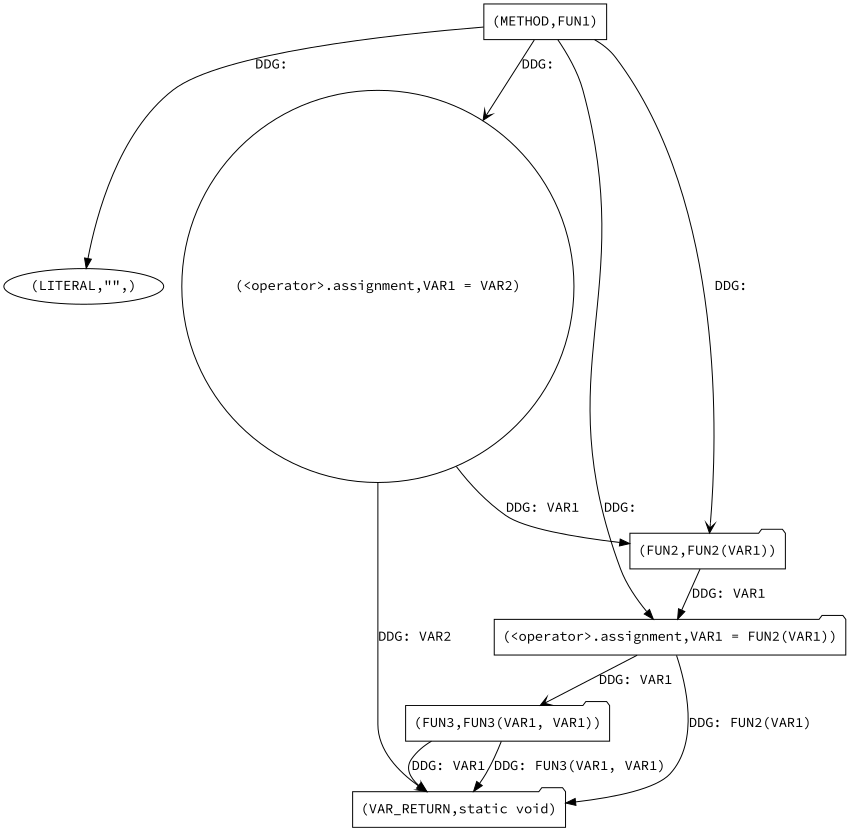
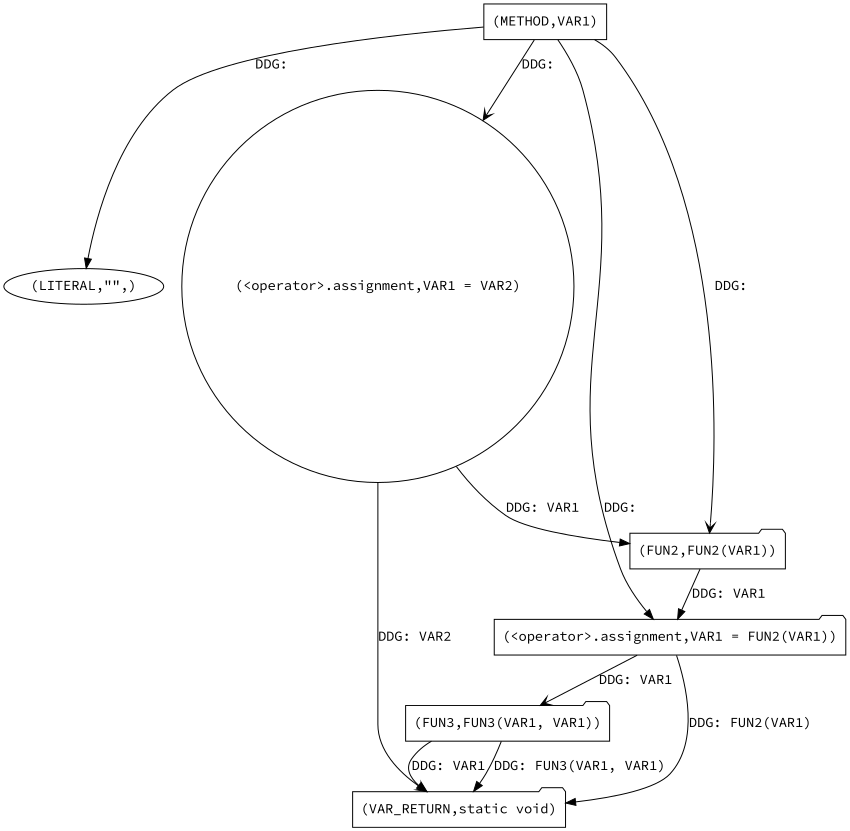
node "(METHOD,FUN1)": label "(METHOD,FUN1)" -> "(METHOD,VAR1)"
